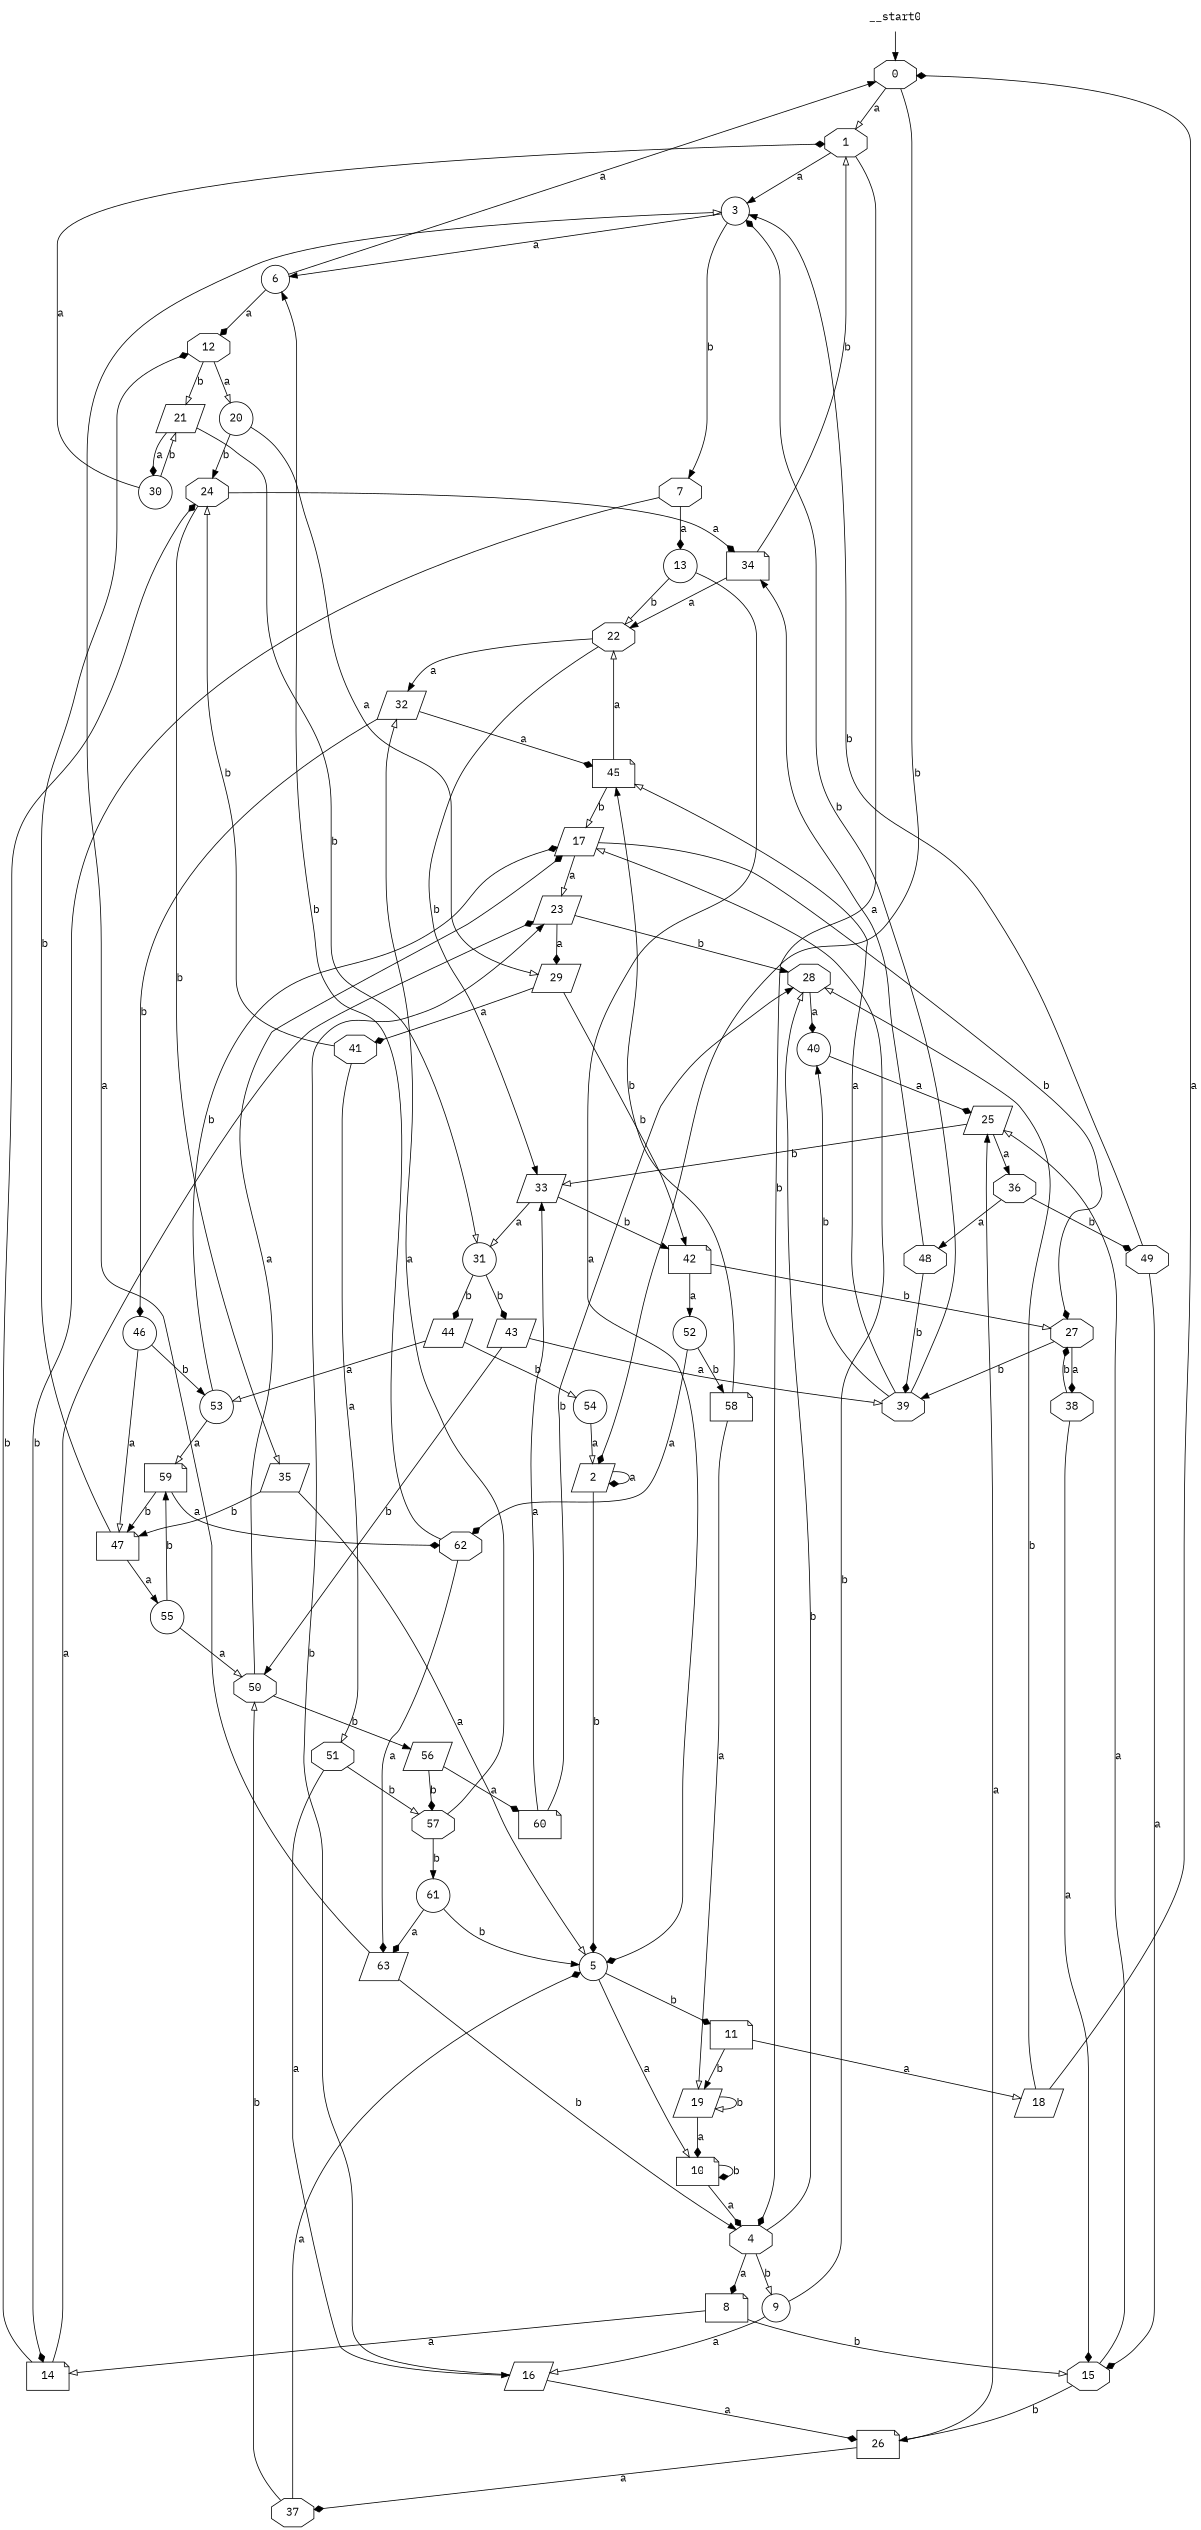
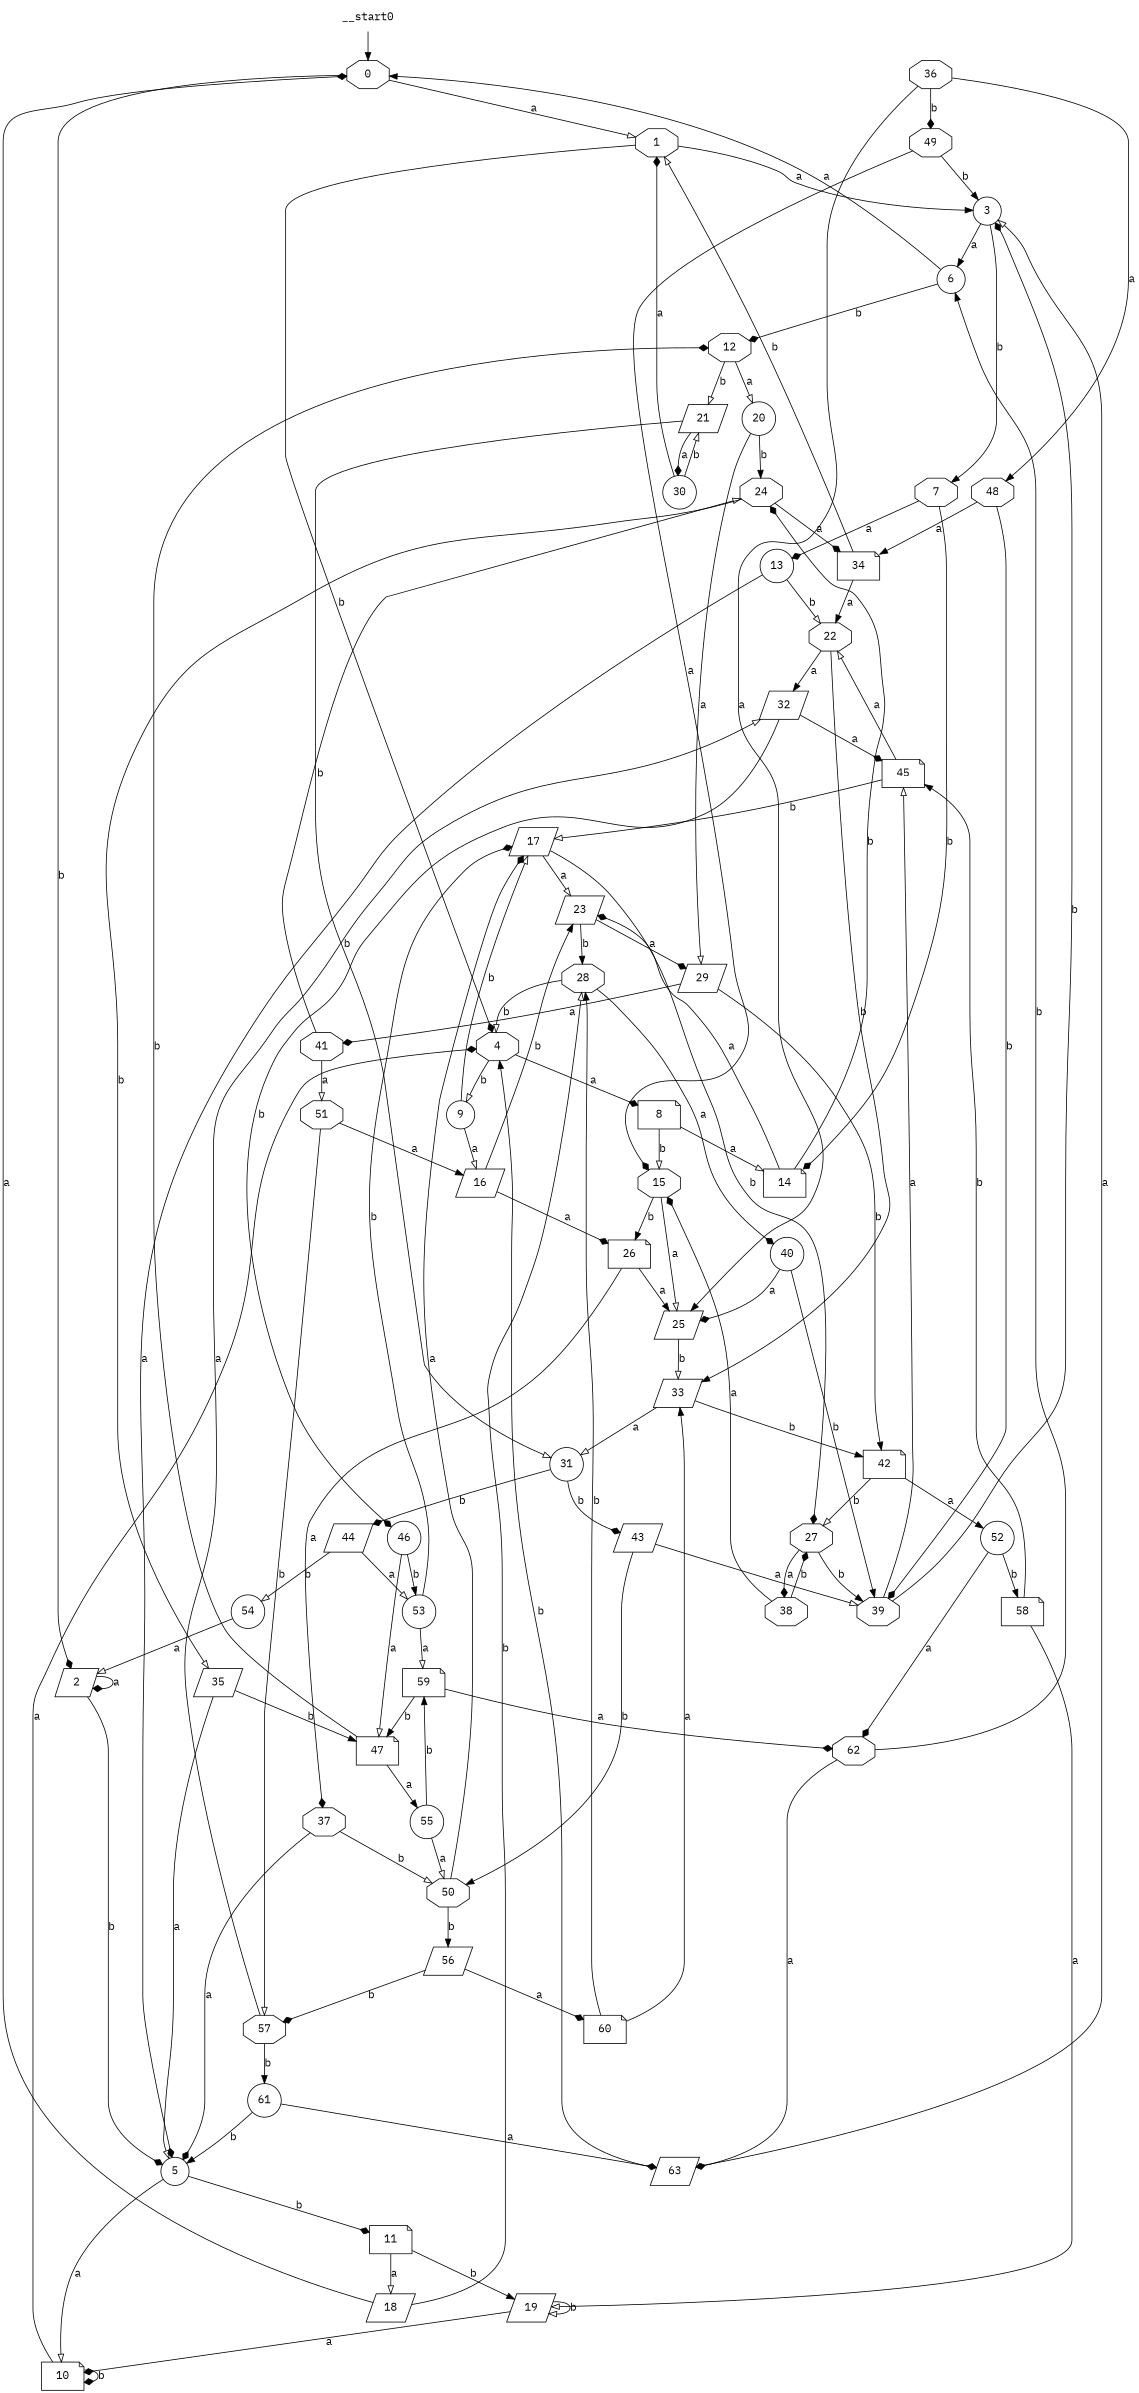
edge "6" -> "12": label "a" -> "b"
edge "25" -> "36": reversed
edge "39" -> "40": reversed
edge "4" -> "28": reversed
